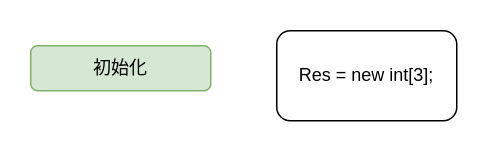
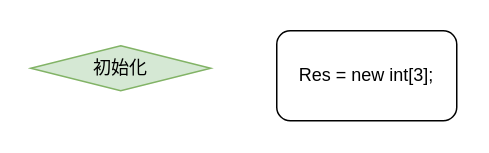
node "初始化": shape rounded rectangle -> diamond
